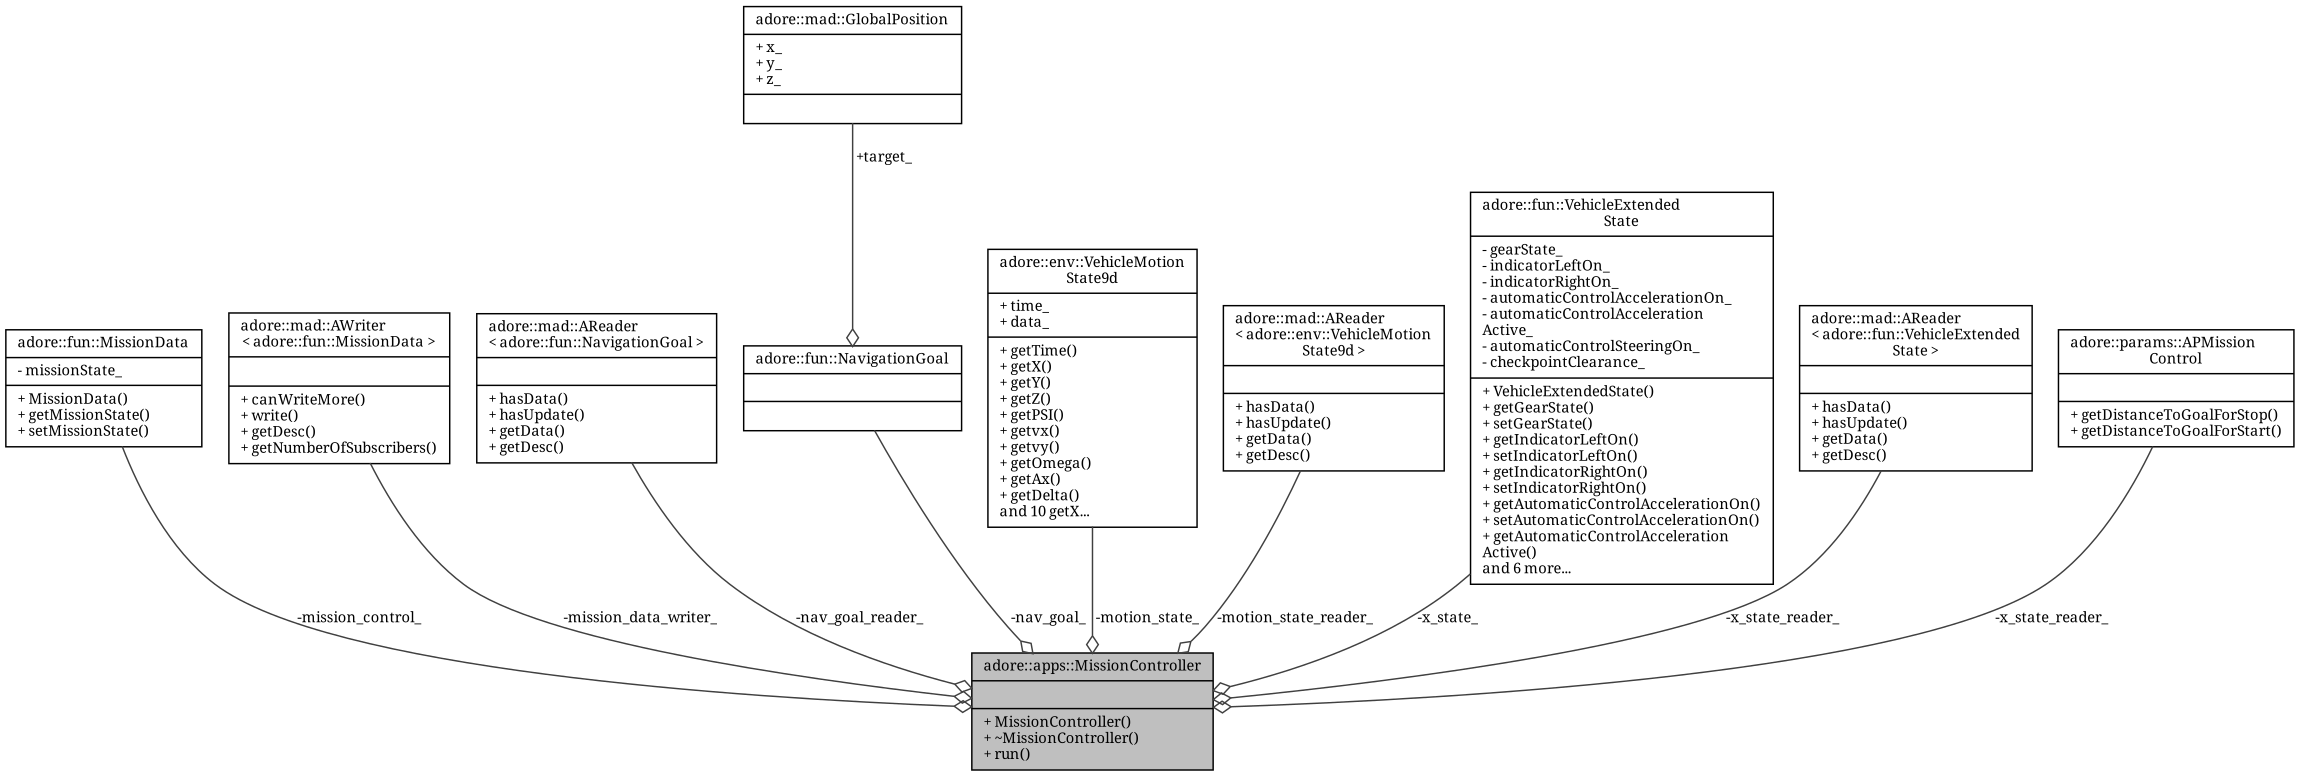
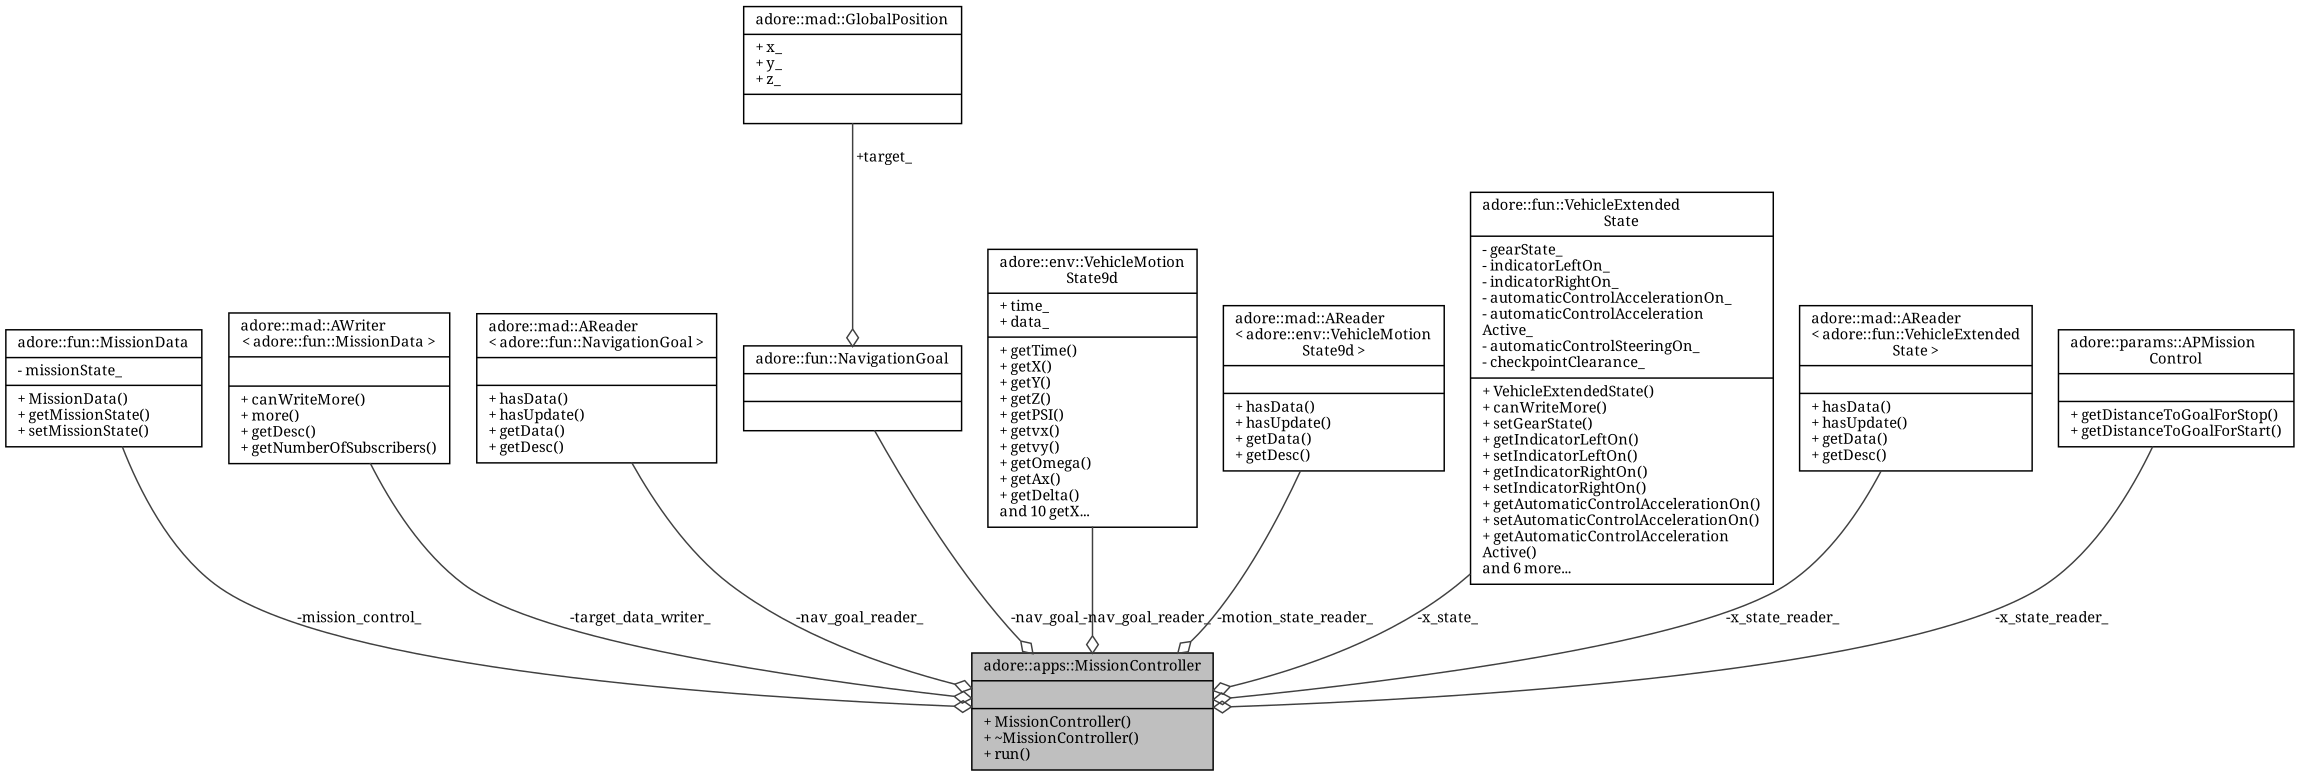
node "adore::fun::VehicleExtended": text "+ getGearState()" -> "+ canWriteMore()"
node "adore::mad::AWriter": text "+ write()" -> "+ more()"
edge "adore::mad::AWriter" -> "adore::apps::MissionController": label " -mission_data_writer_" -> " -target_data_writer_"
edge "adore::env::VehicleMotion" -> "adore::apps::MissionController": label " -motion_state_" -> " -nav_goal_reader_"
